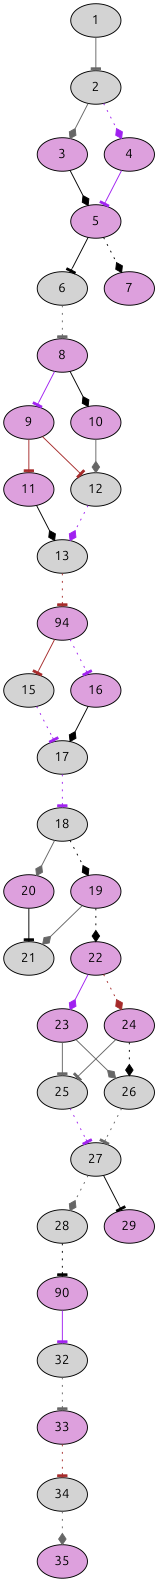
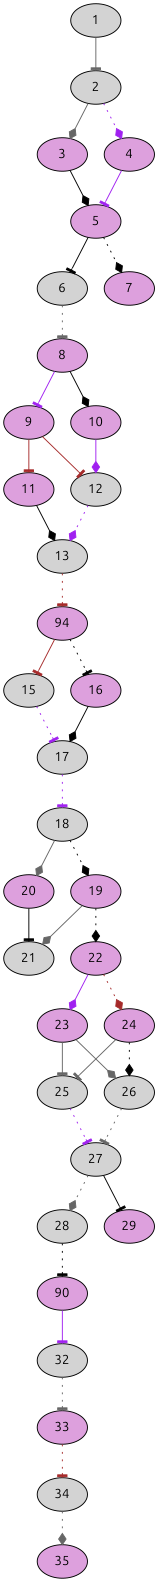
edge "10" -> "12": color gray40 -> purple
edge "94" -> "16": color purple -> black
